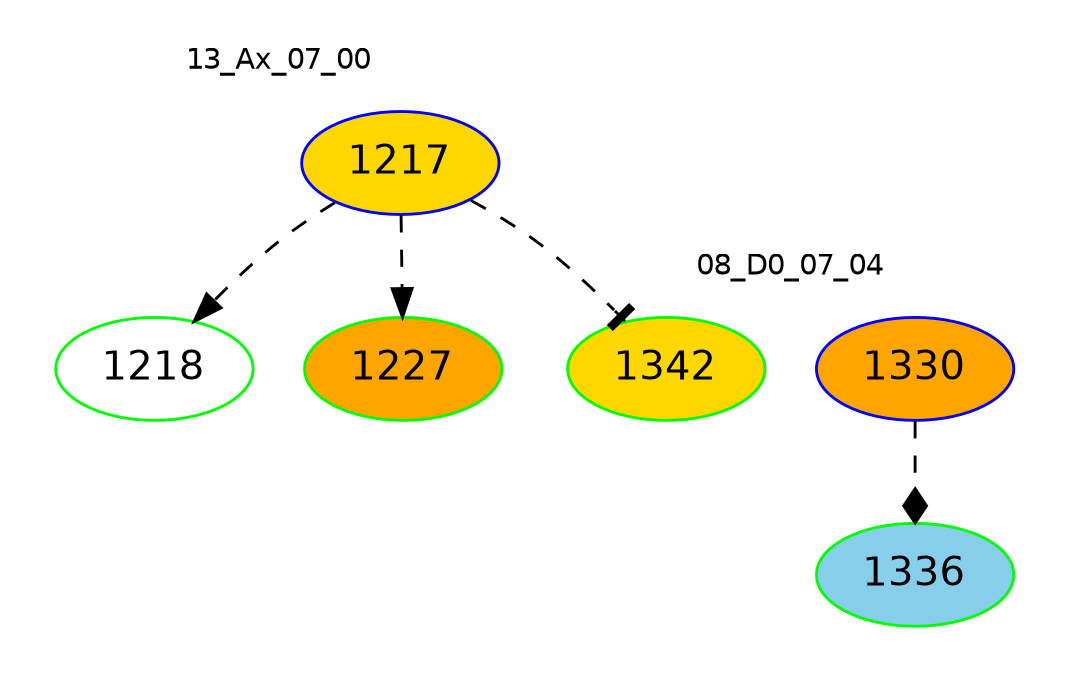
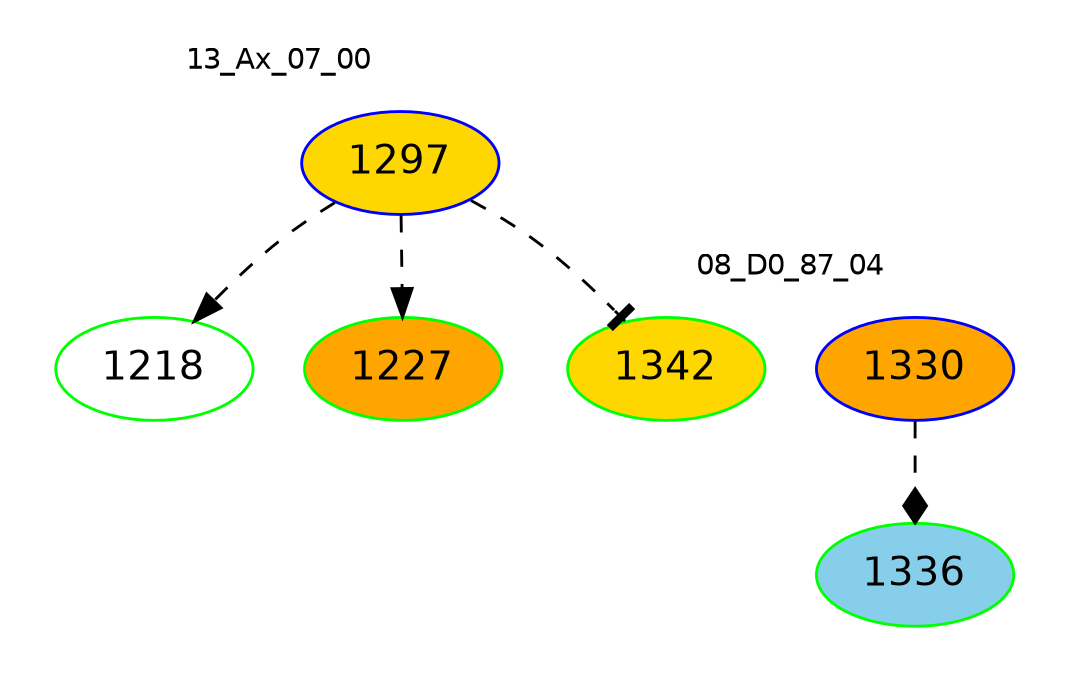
node "1217": label "1217" -> "1297"
cluster "08_D0_07_04": label "08_D0_07_04" -> "08_D0_87_04"
